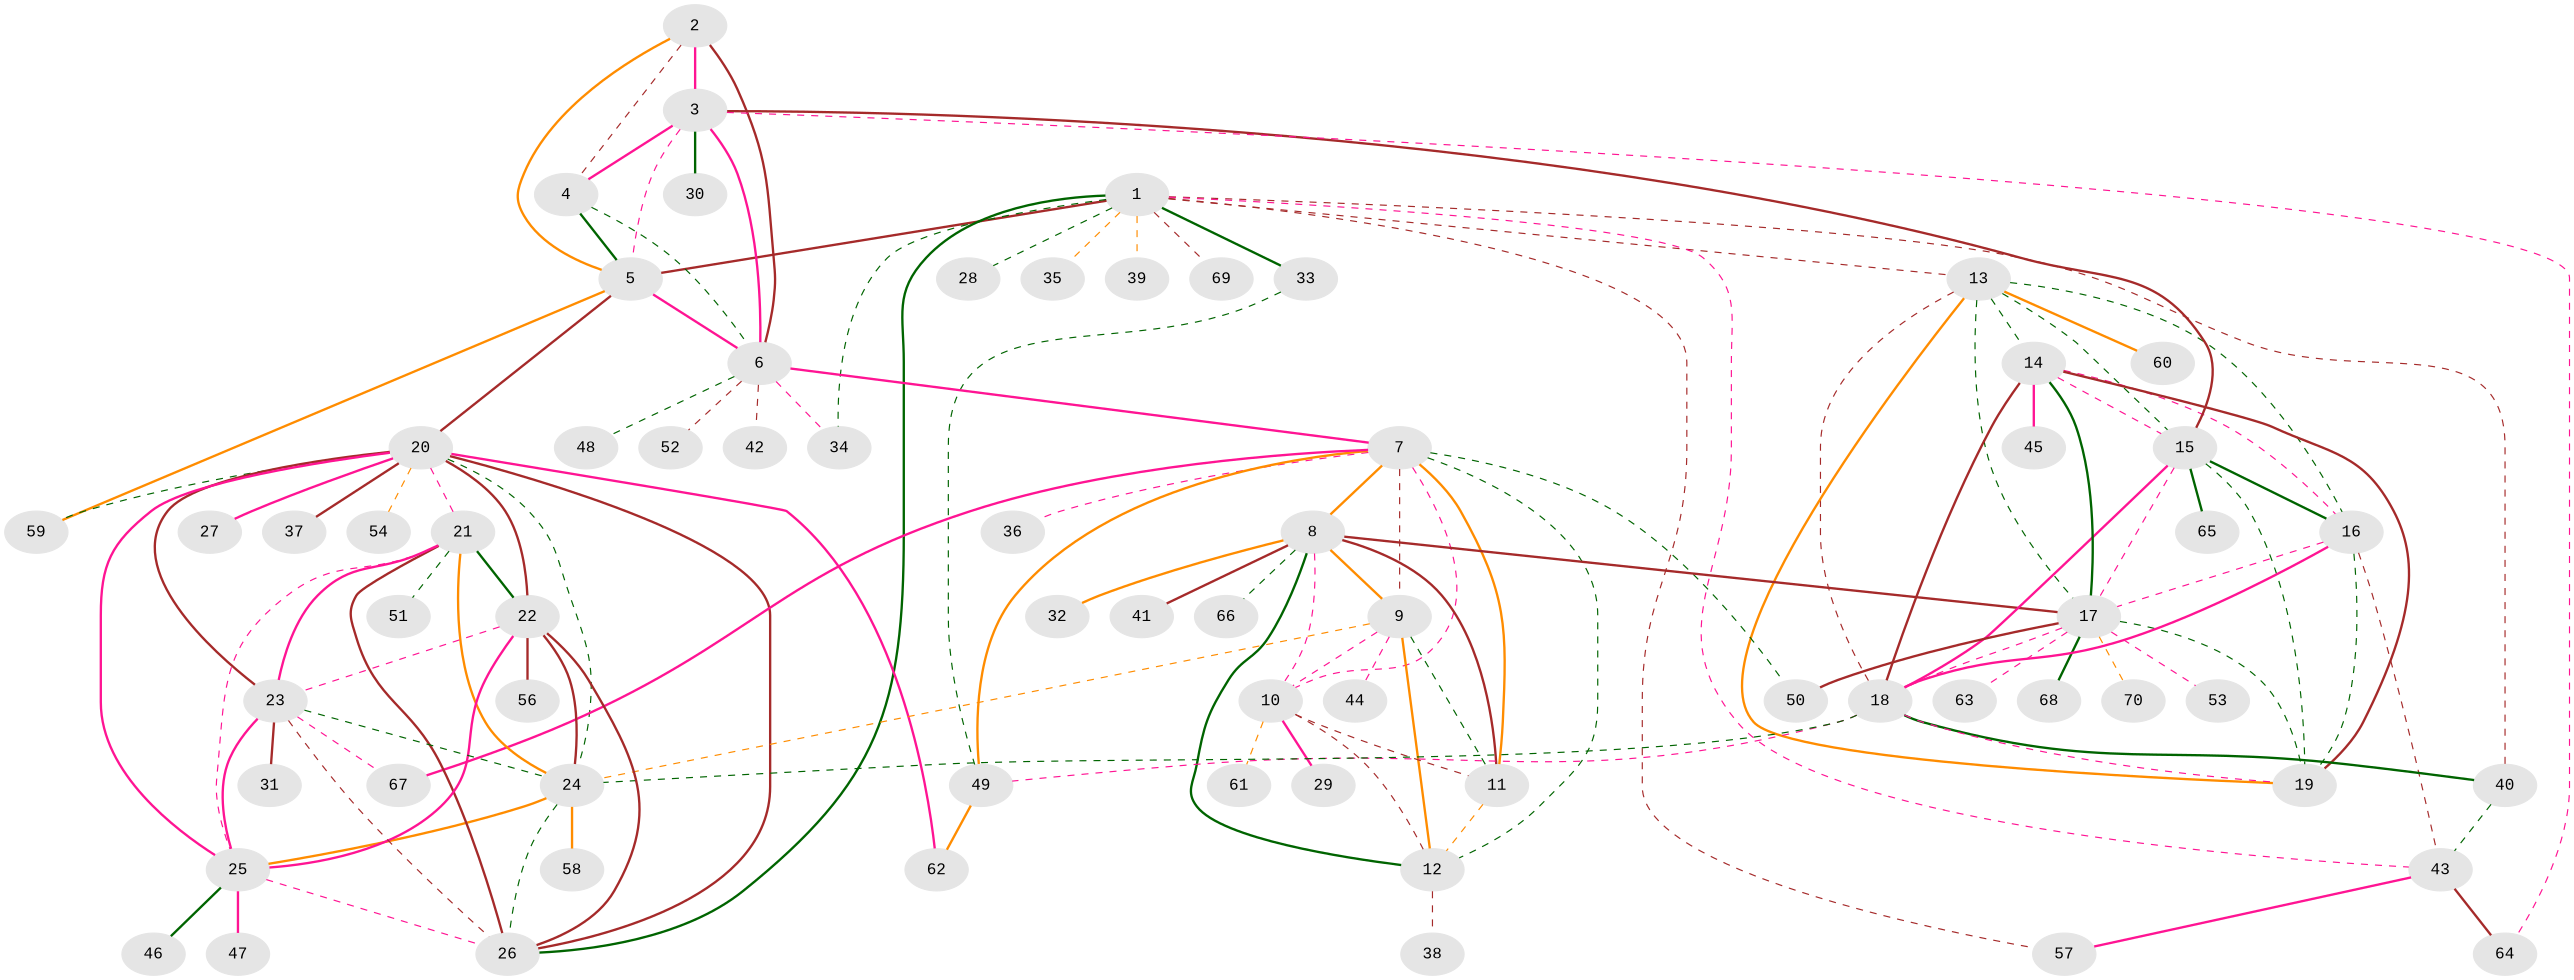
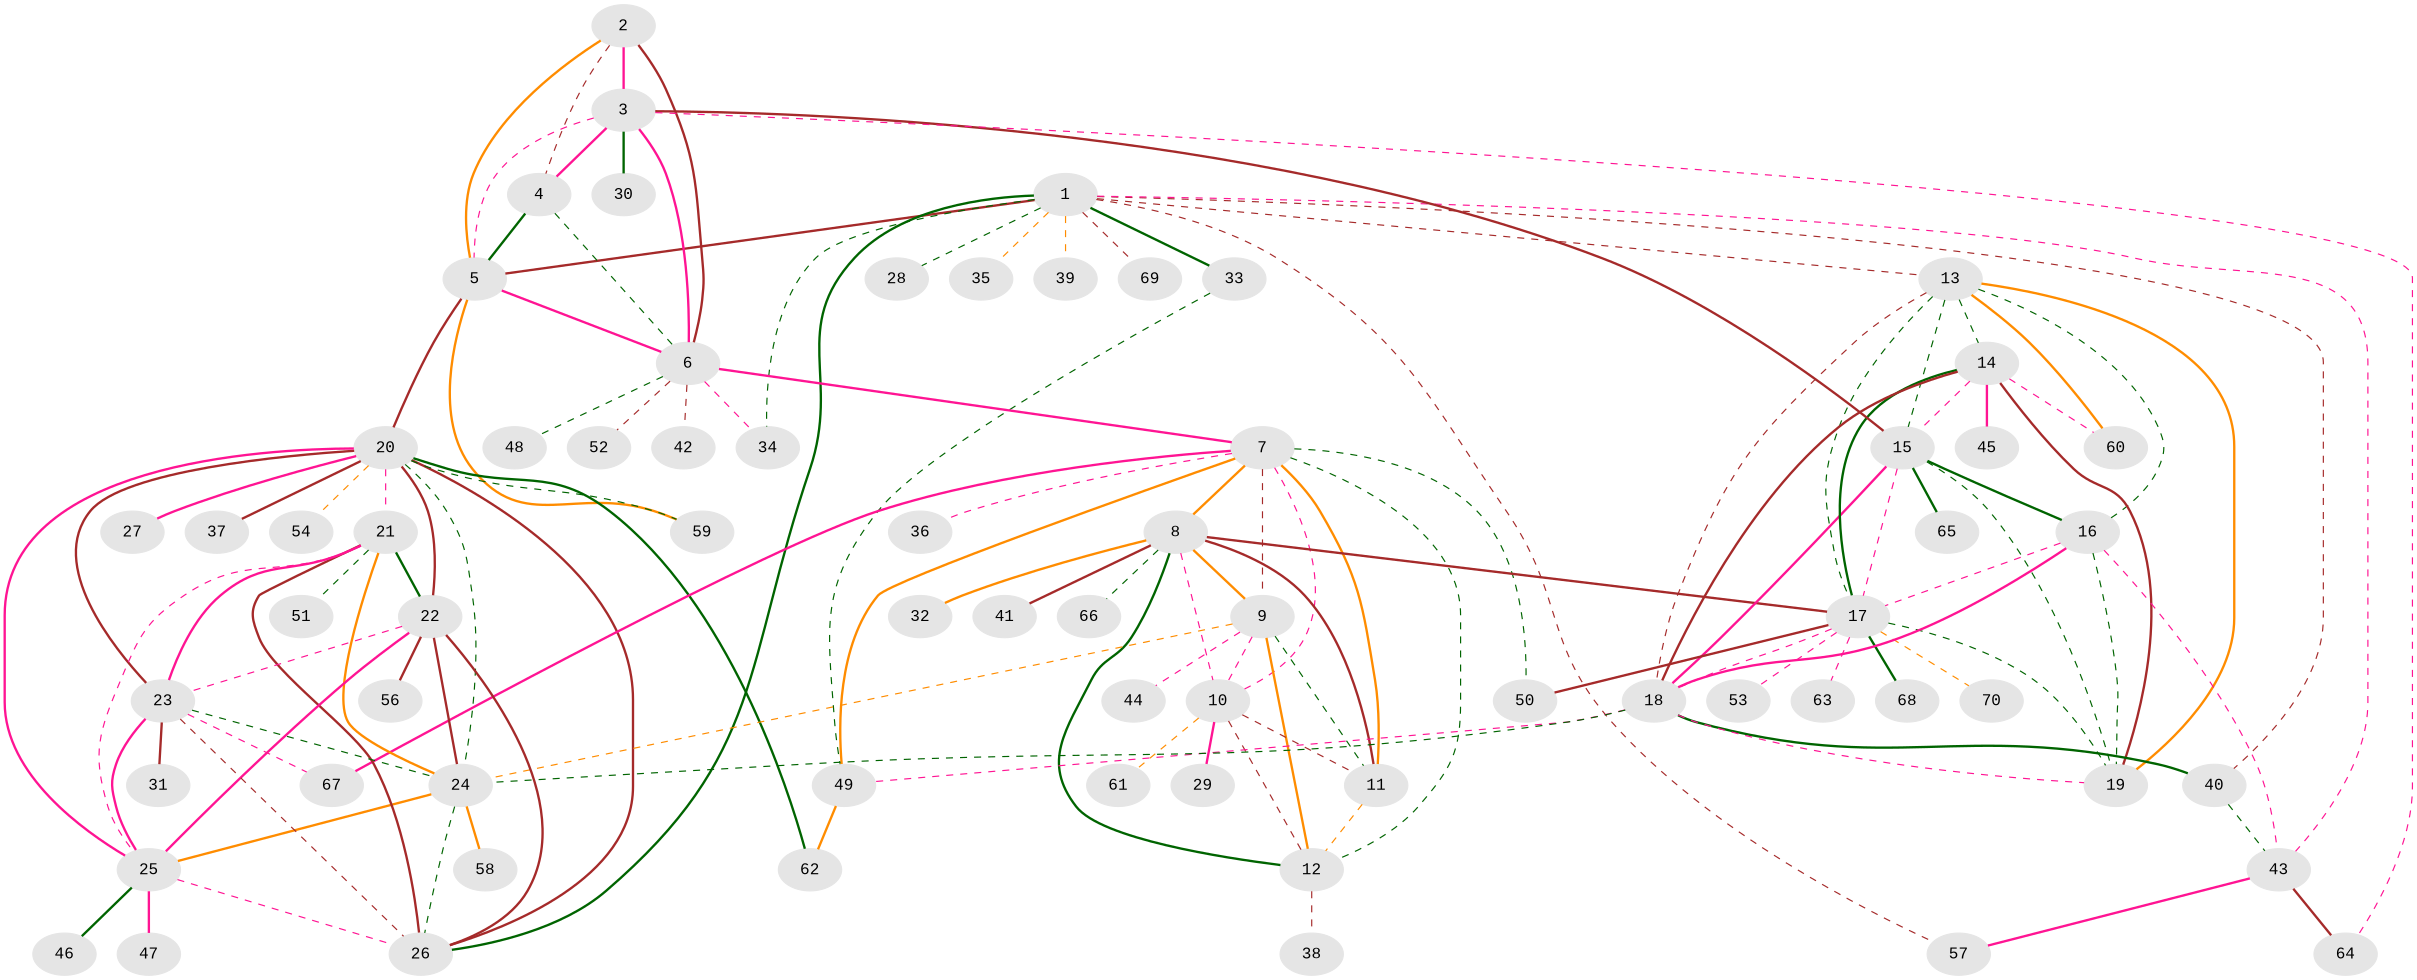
edge "14" -- "16": now "14" -- "60"
edge "20" -- "62": color deeppink -> darkgreen
edge "16" -- "43": color brown -> deeppink
